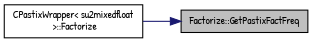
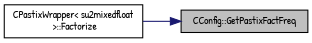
node "Factorize::GetPastixFactFreq": label "Factorize::GetPastixFactFreq" -> "CConfig::GetPastixFactFreq"
